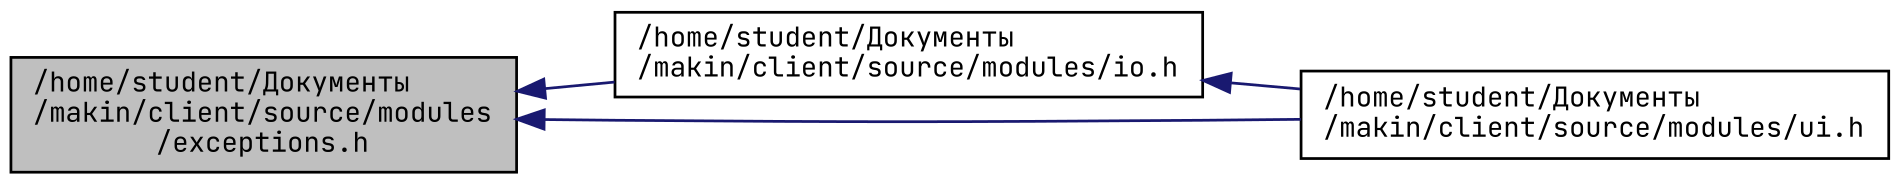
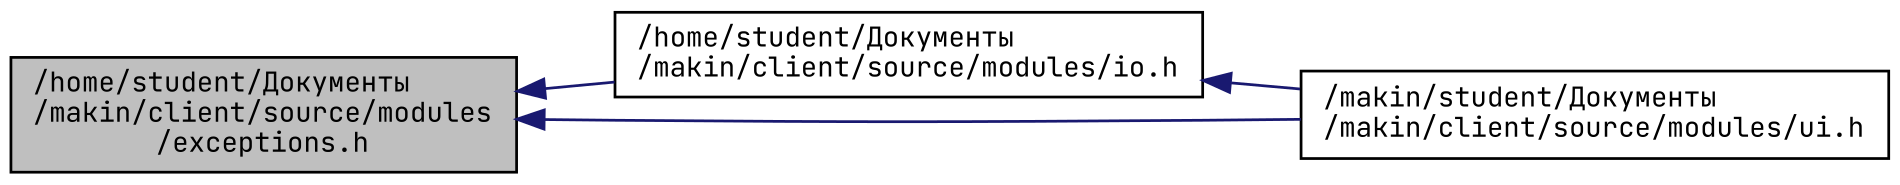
node "/home/student/Документы /makin/client/source/modules/ui.h": label "/home/student/Документы /makin/client/source/modules/ui.h" -> "/makin/student/Документы /makin/client/source/modules/ui.h"
